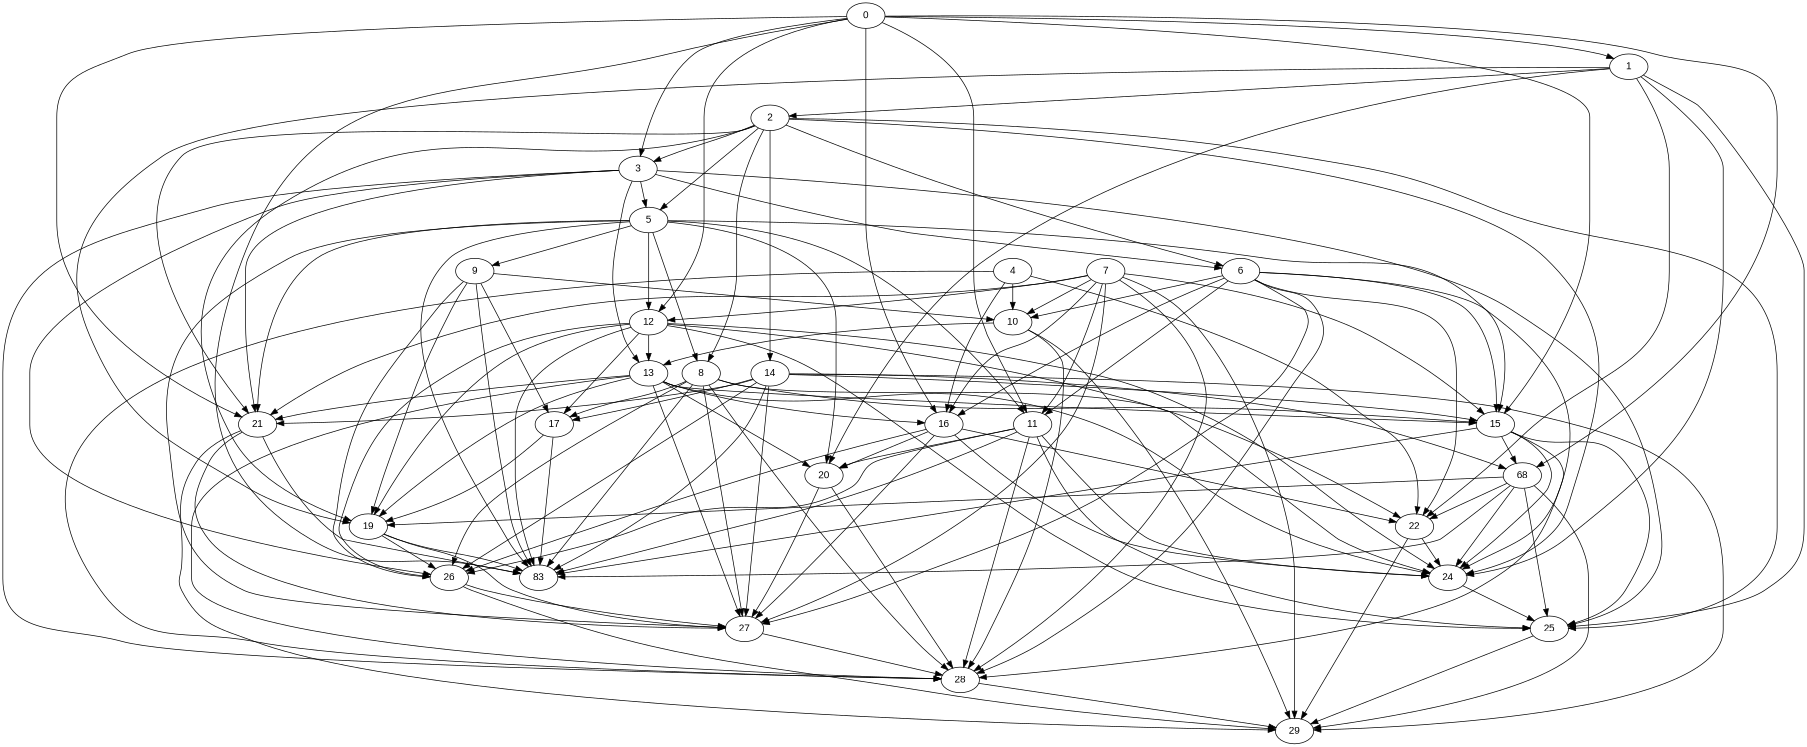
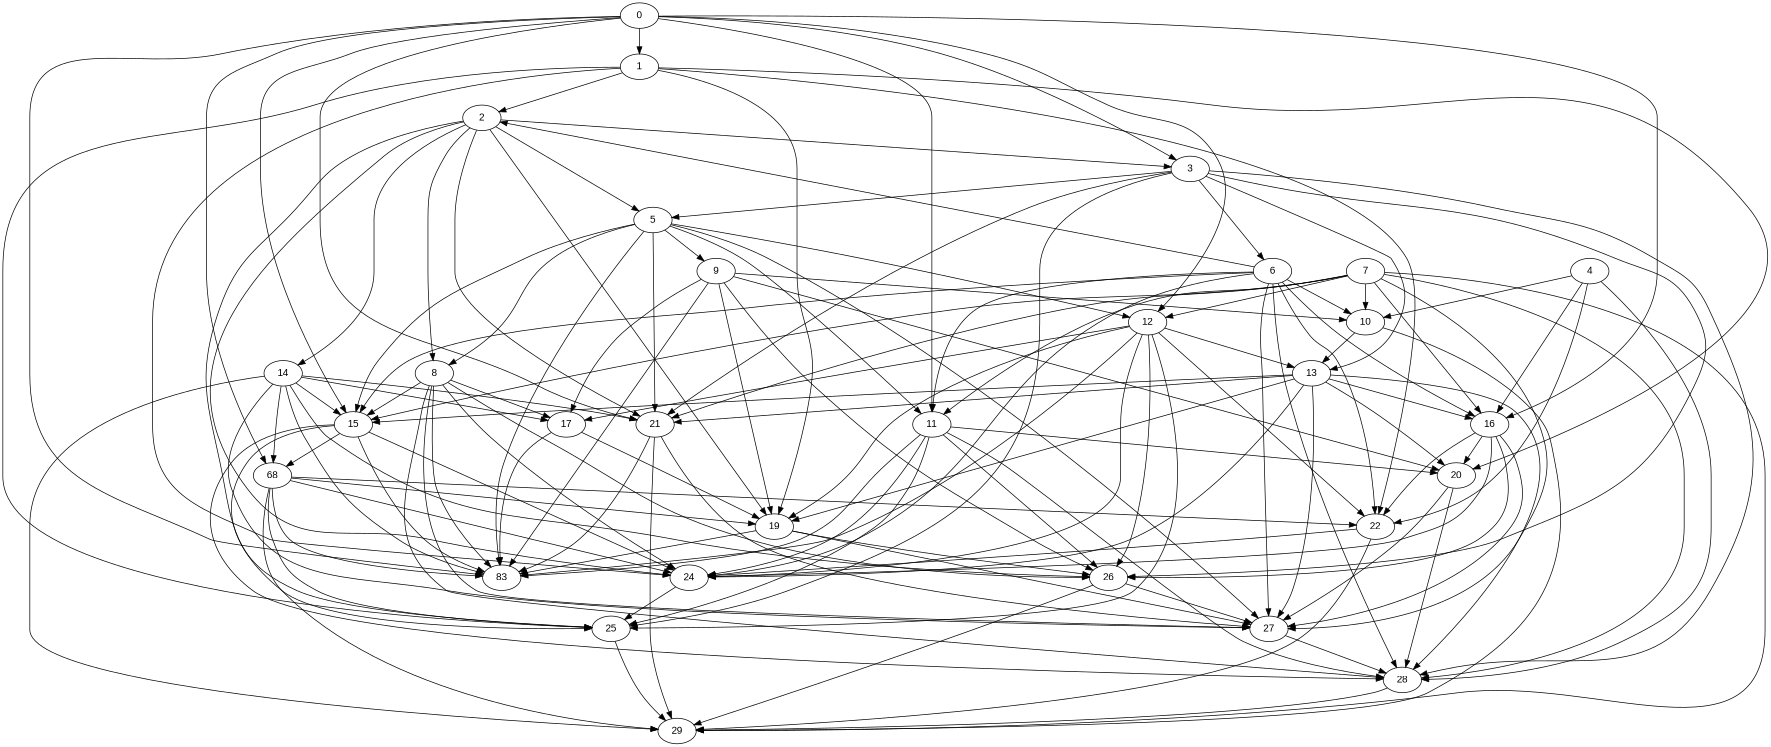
edge "2" -> "6": reversed
edge "5" -> "20": now "9" -> "20"
edge "10" -> "28": removed
